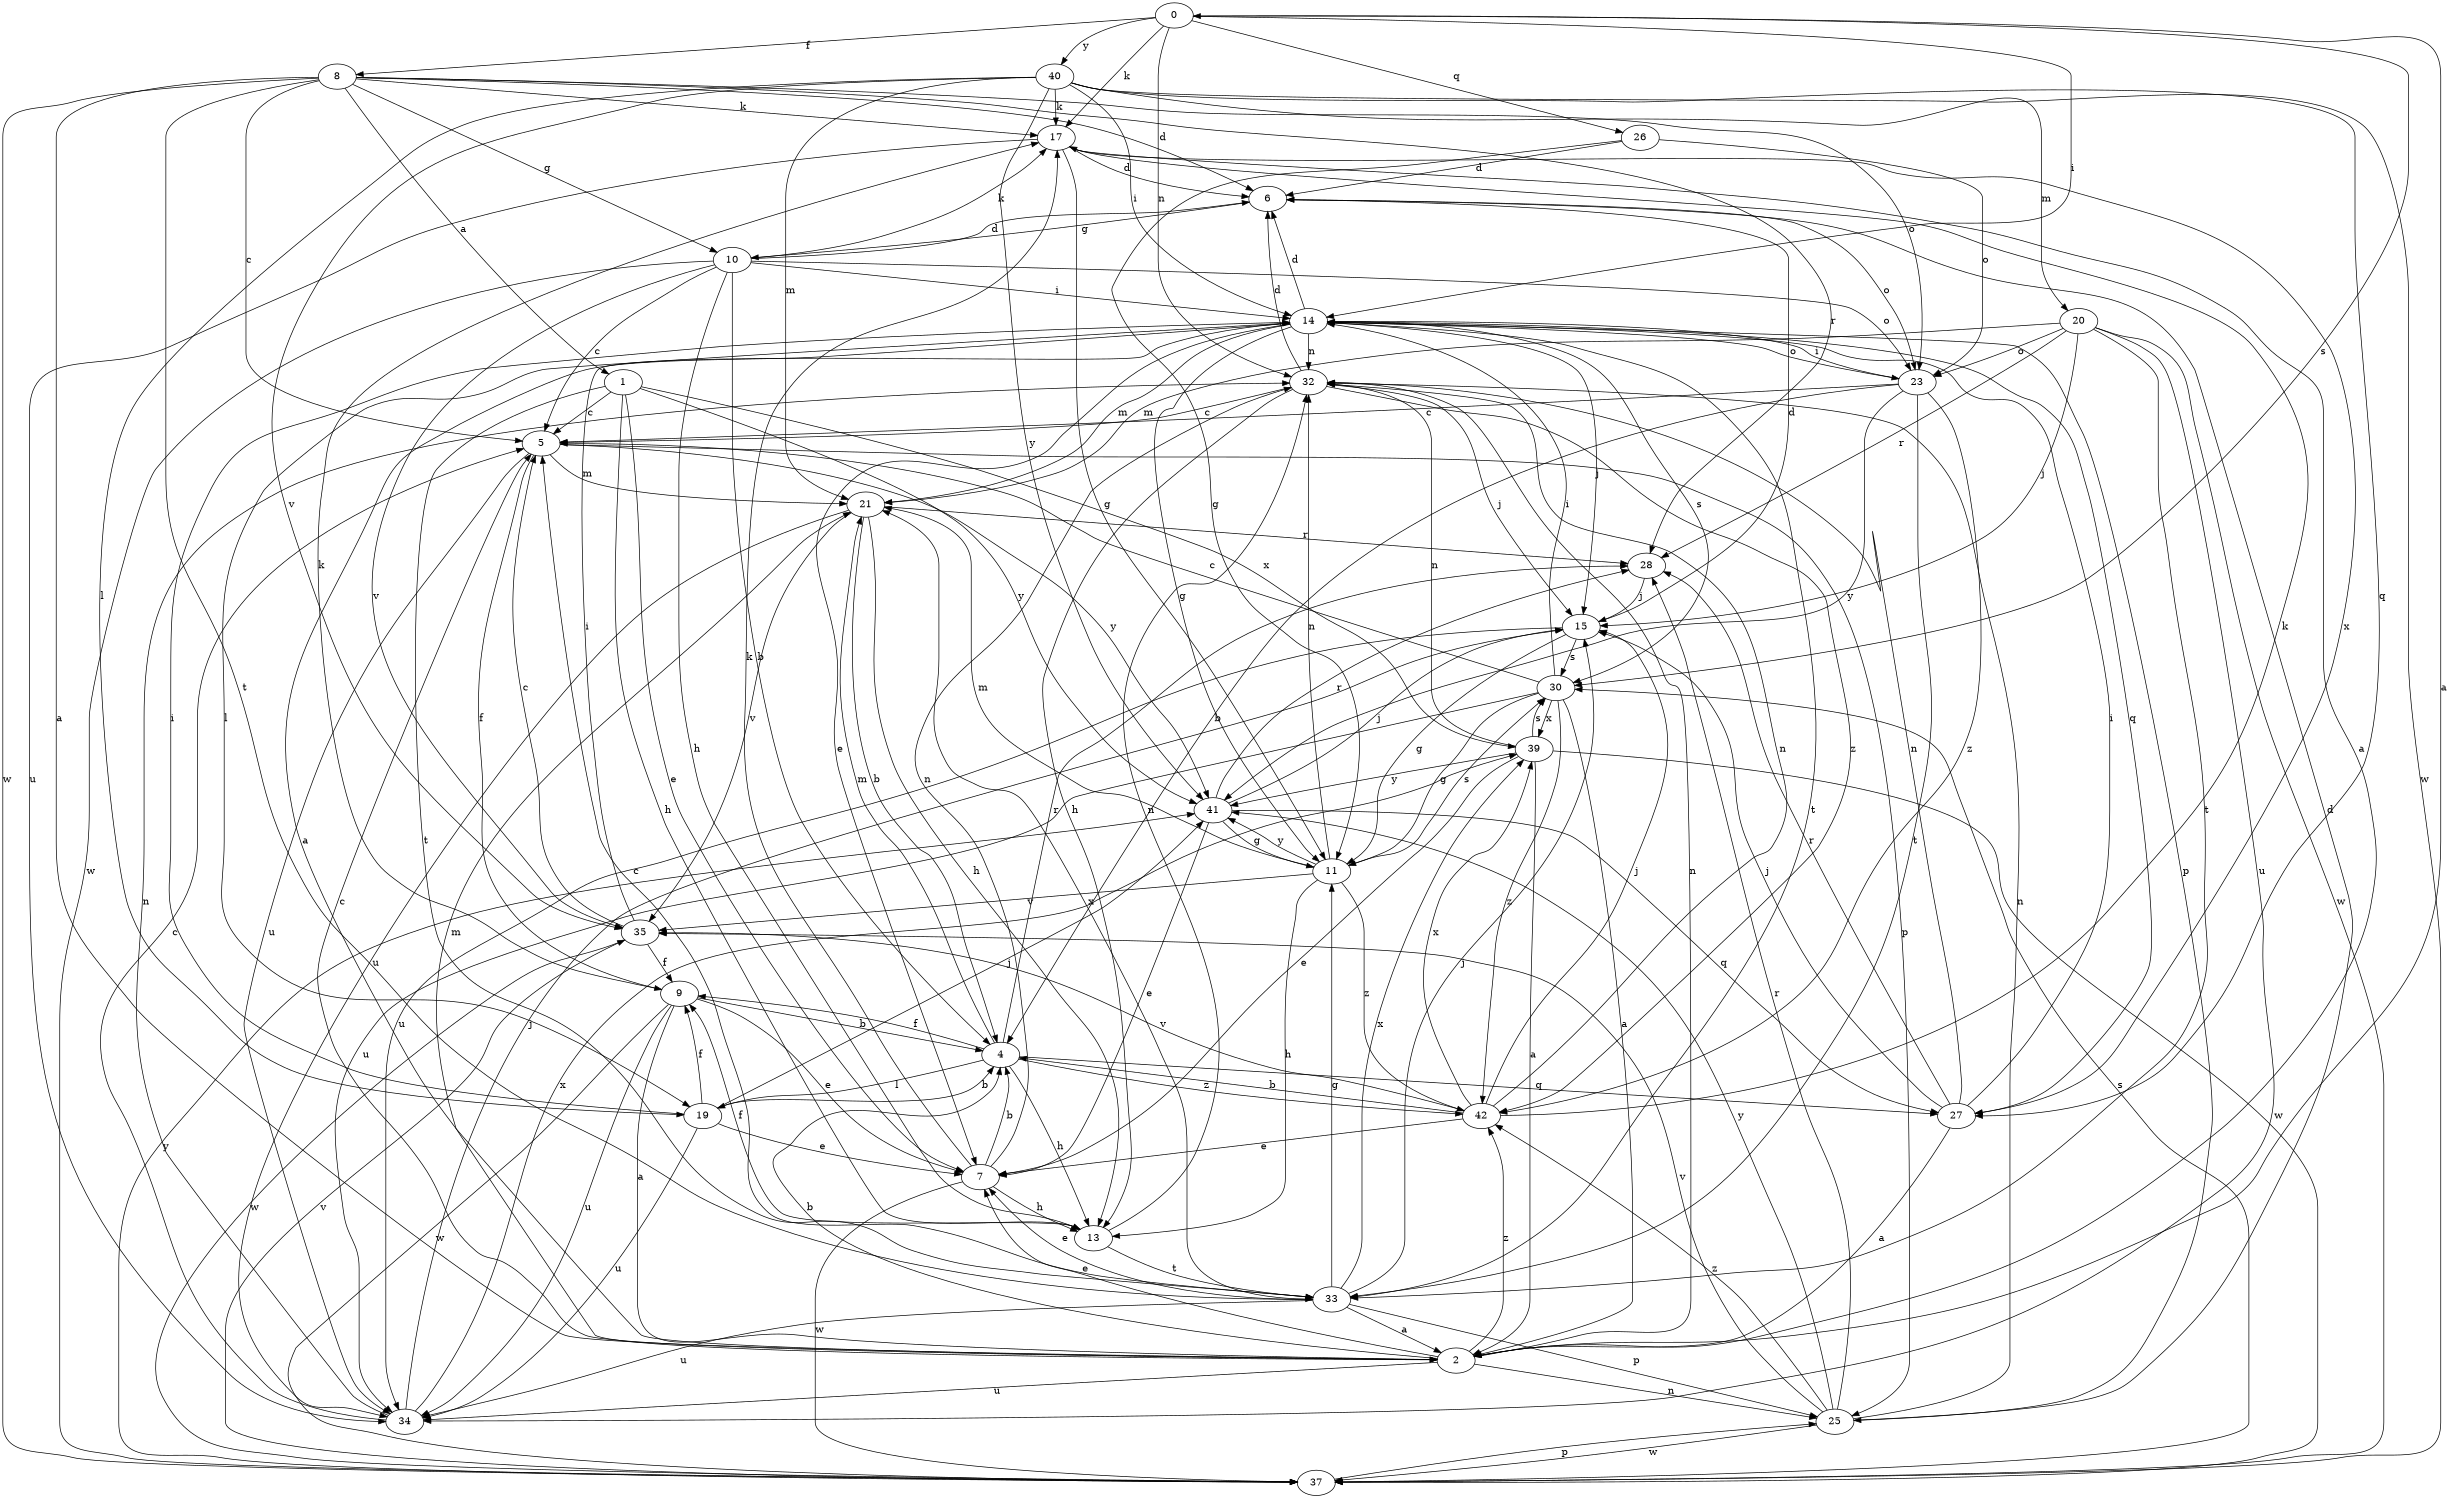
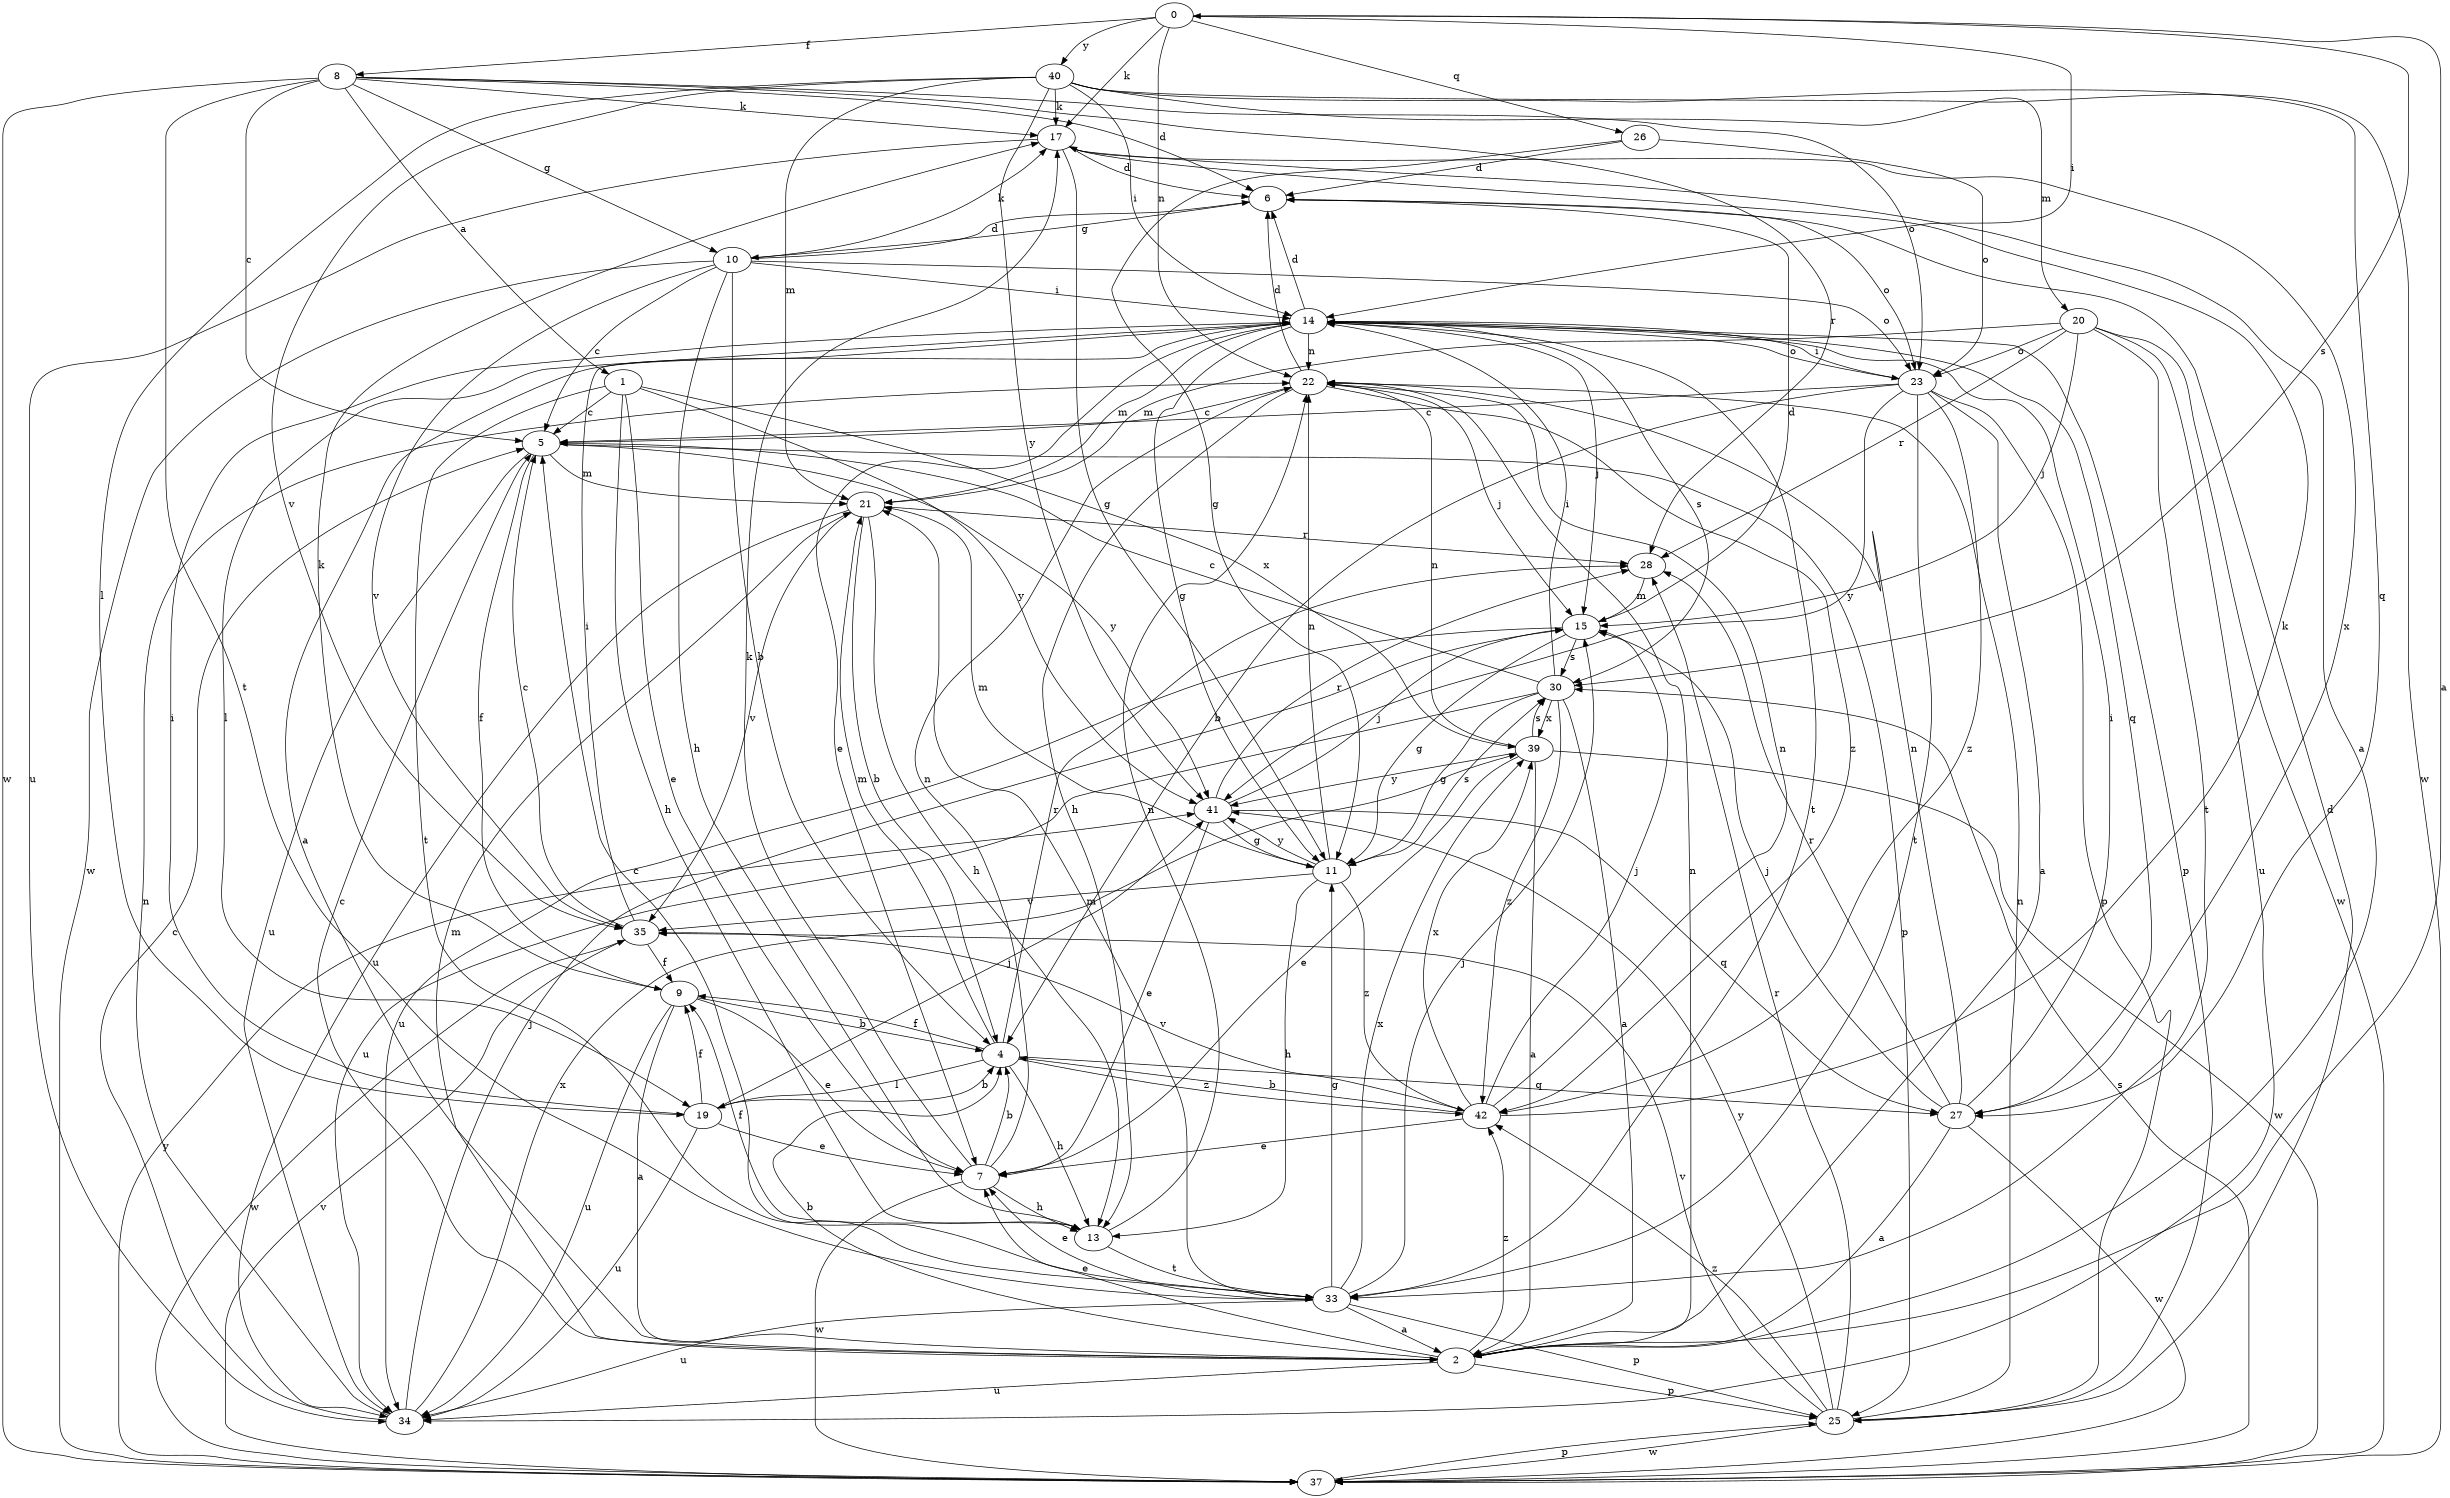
node "32": label "32" -> "22"
edge "28" -> "15": label "j" -> "m"
edge "33" -> "21": label "x" -> "m"
edge "23" -> "25": added, label "p"
edge "8" -> "2": now "23" -> "2"
edge "2" -> "25": label "n" -> "p"
edge "9" -> "37": now "27" -> "37"
